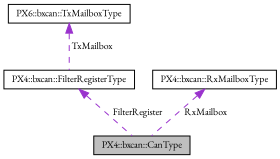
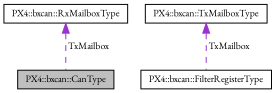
node "PX6::bxcan::TxMailboxType": label "PX6::bxcan::TxMailboxType" -> "PX4::bxcan::TxMailboxType"
edge "PX4::bxcan::CanType" -> "PX4::bxcan::RxMailboxType": label " RxMailbox" -> " TxMailbox"
edge "PX4::bxcan::CanType" -> "PX4::bxcan::FilterRegisterType": removed, label "FilterRegister"
